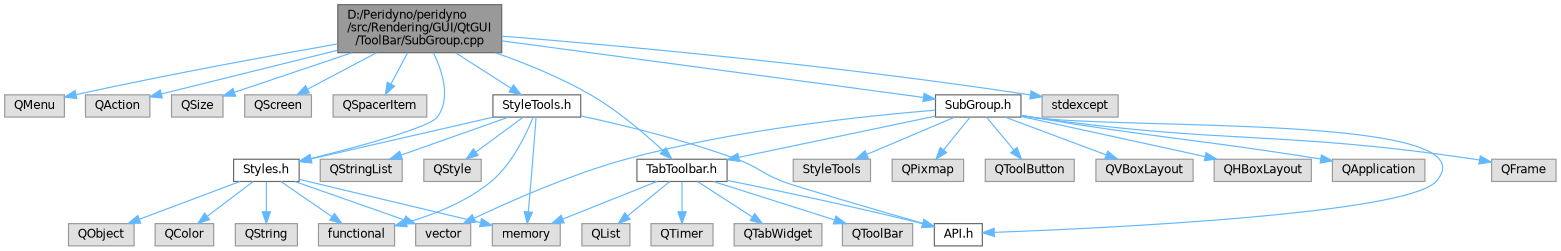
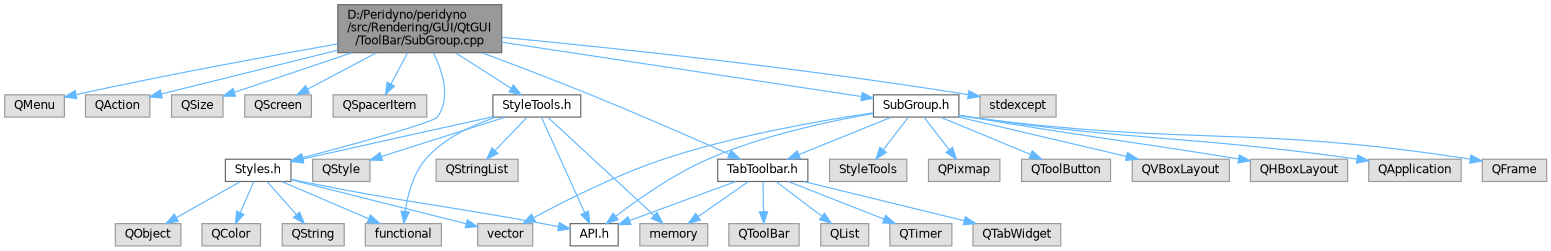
edge "Styles.h" -> "memory": now "Styles.h" -> "API.h"
